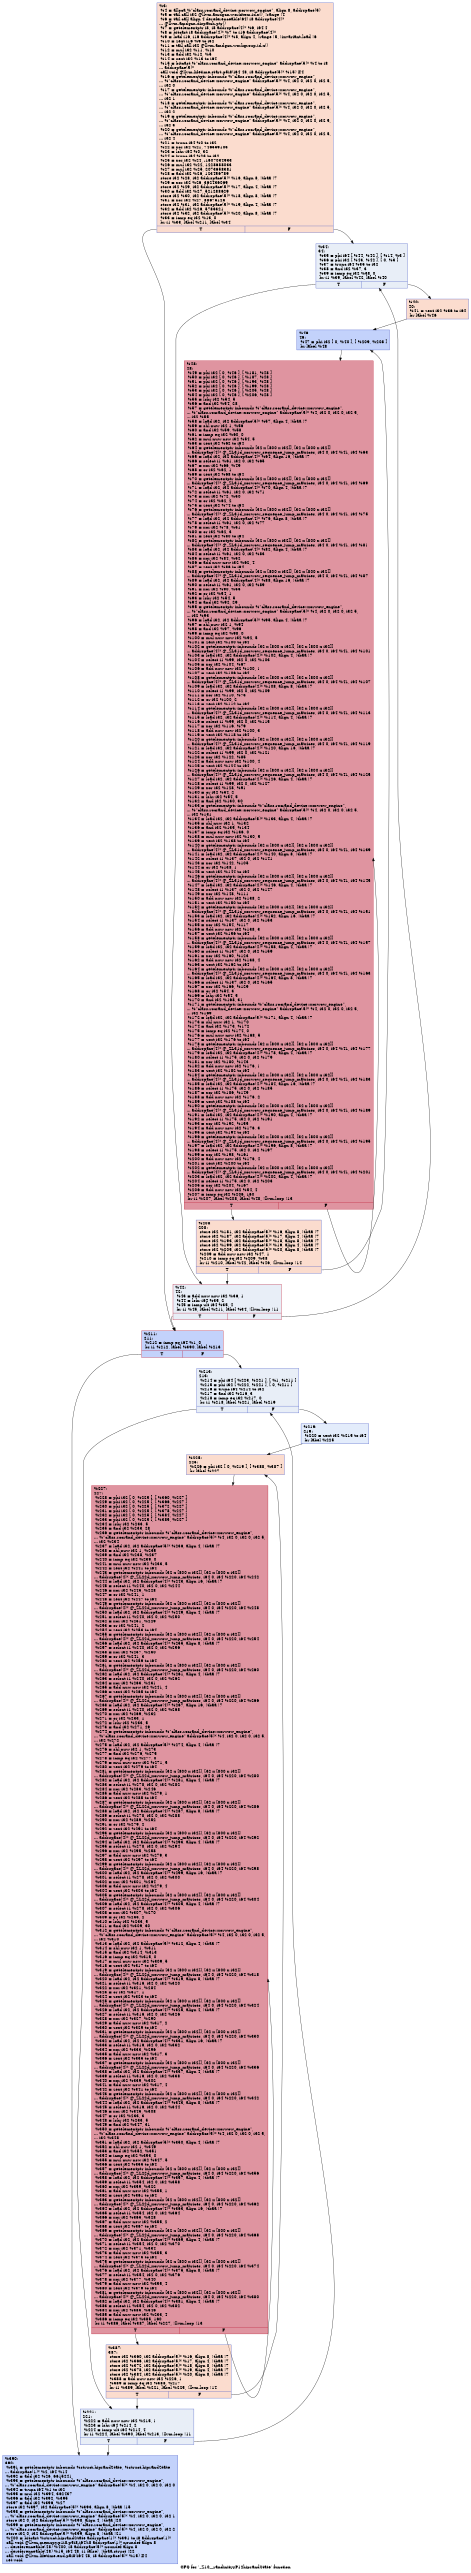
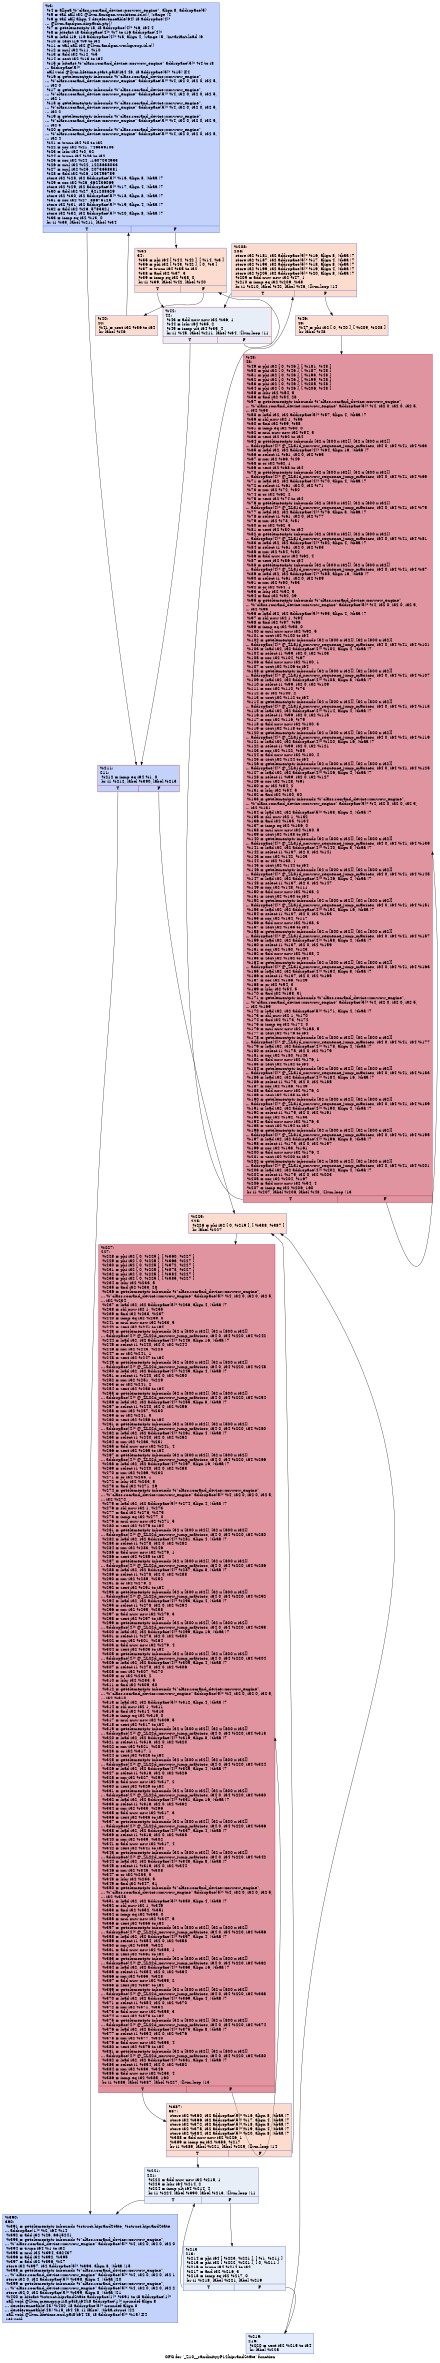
node "%3:": fillcolor #f7af9170 -> #779af770
node "%34:": fillcolor #cbd8ee70 -> #f7af9170
edge "%40:" -> "%46:": now "%40:" -> "%3:"
node "%46:": fillcolor #779af770 -> #f7af9170
edge "%211:" -> "%213:": now "%211:" -> "%225:"
